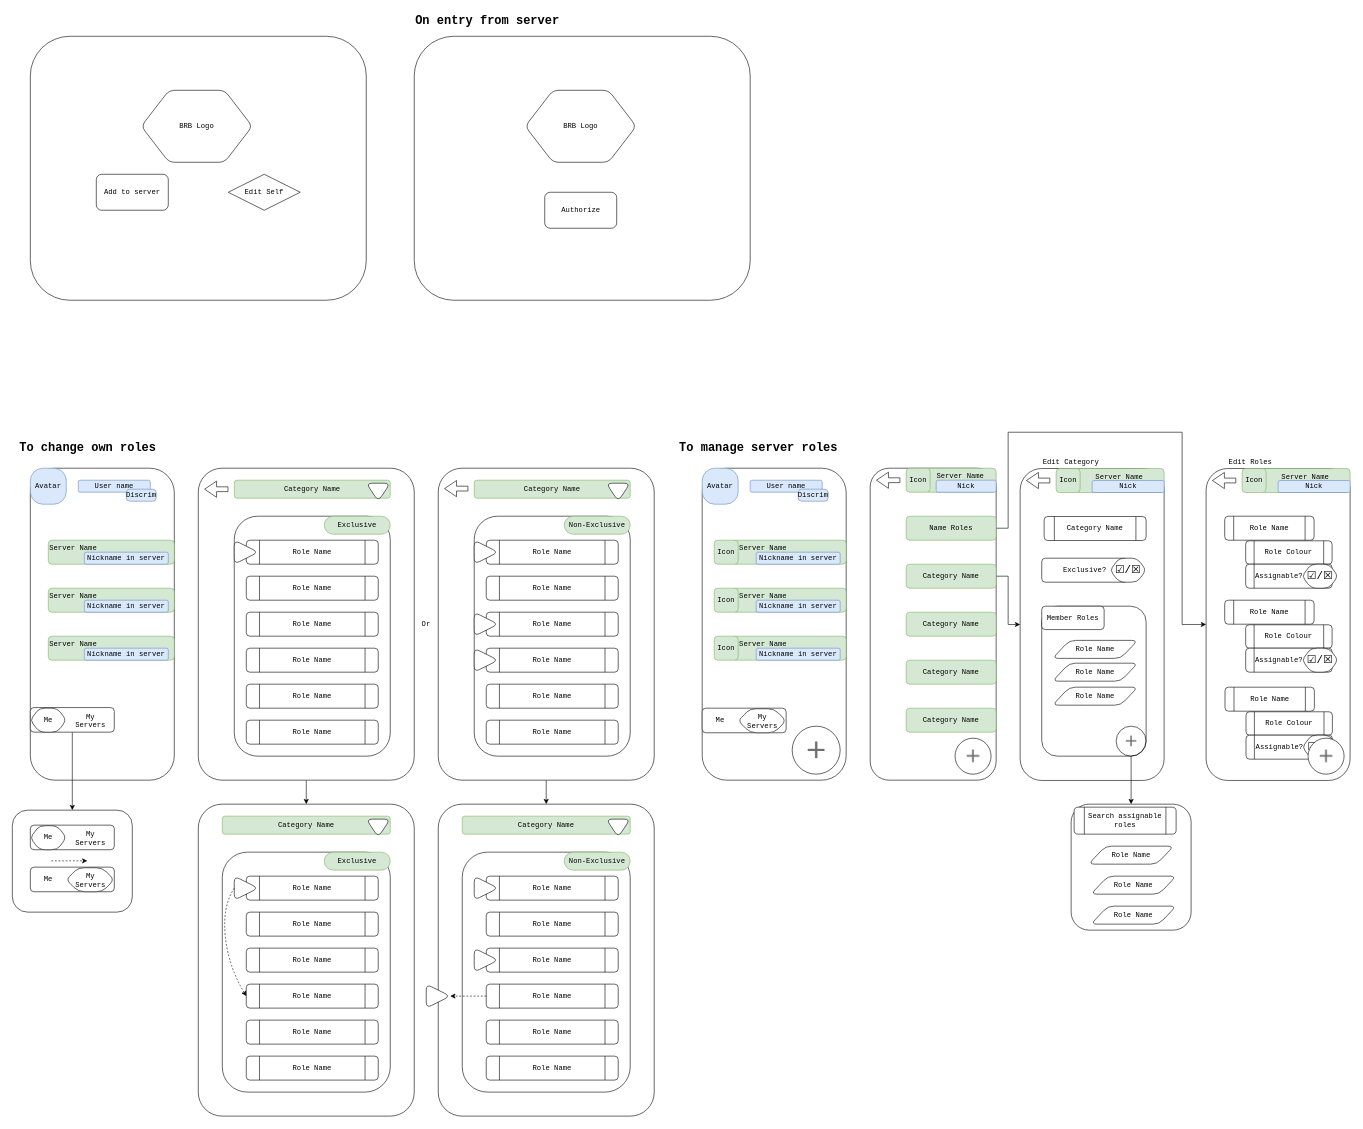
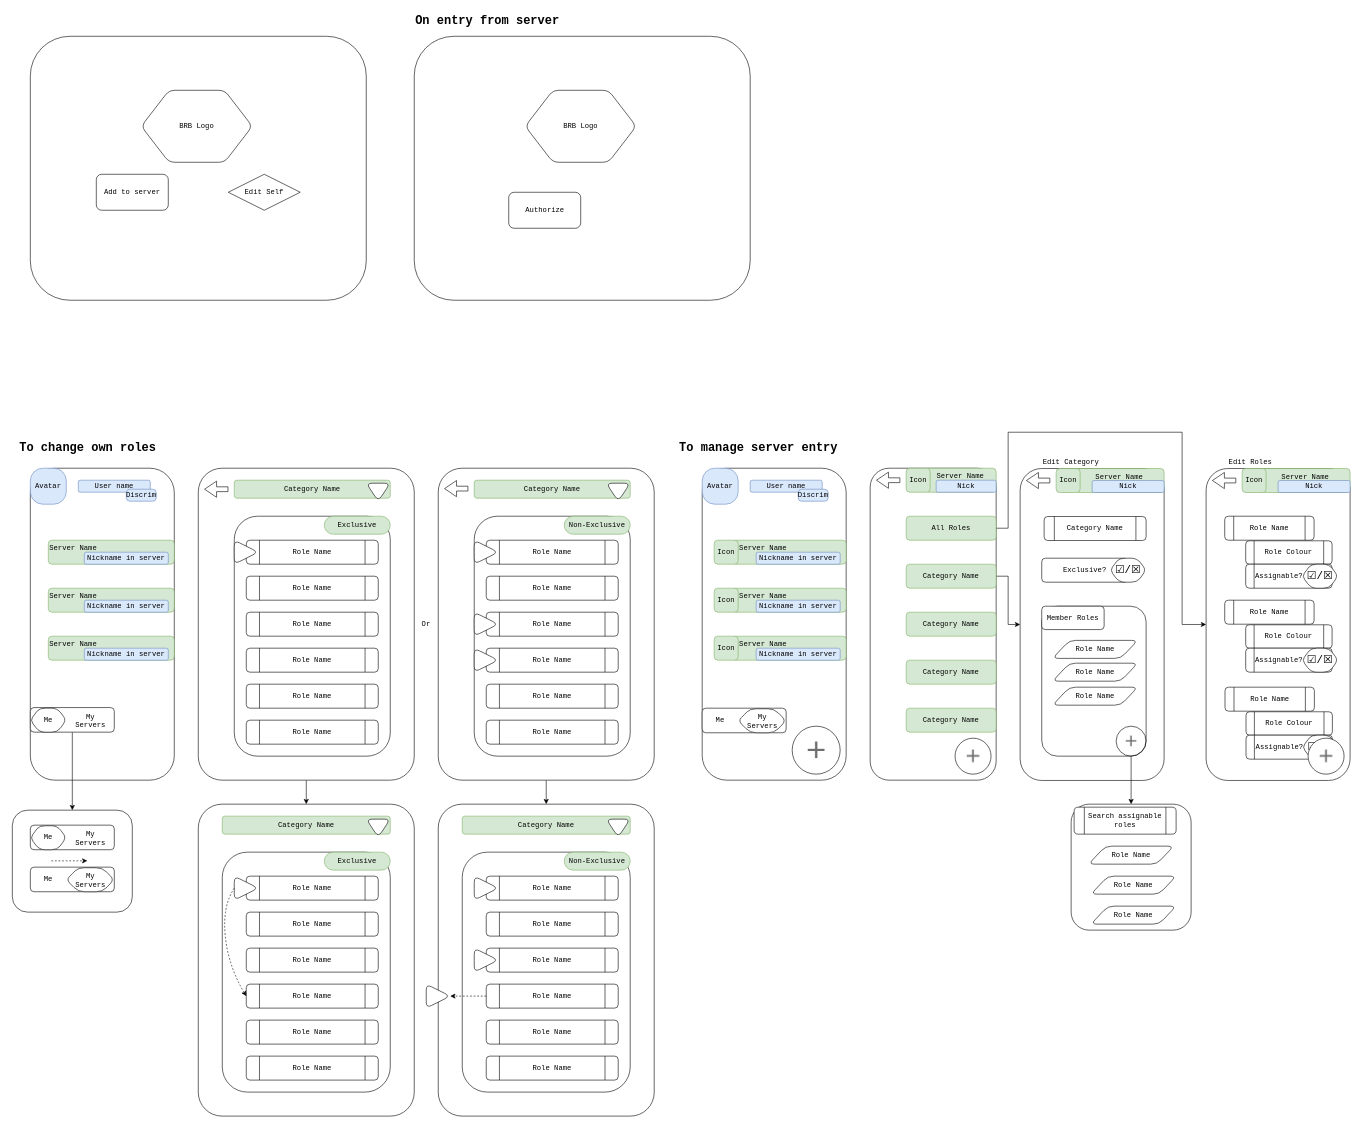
node "Authorize": moved (581, 210) -> (545, 210)
node "To manage server roles": label "To manage server roles" -> "To manage server entry"
node "Name Roles": label "Name Roles" -> "All Roles"
